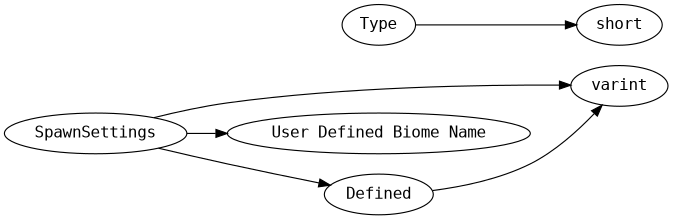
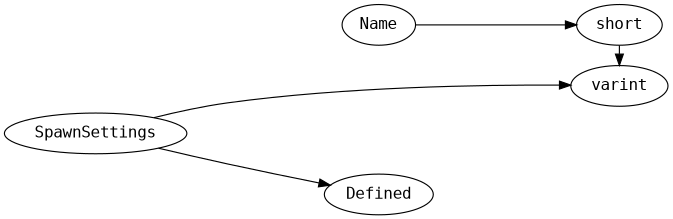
node "Type": label "Type" -> "Name"
node "User Defined Biome Name": removed
edge "Defined" -> "varint": now "short" -> "varint"
